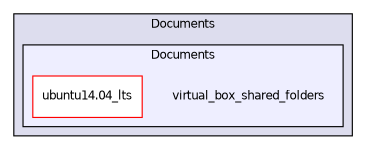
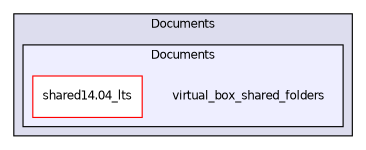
node "ubuntu14.04_lts": label "ubuntu14.04_lts" -> "shared14.04_lts"
